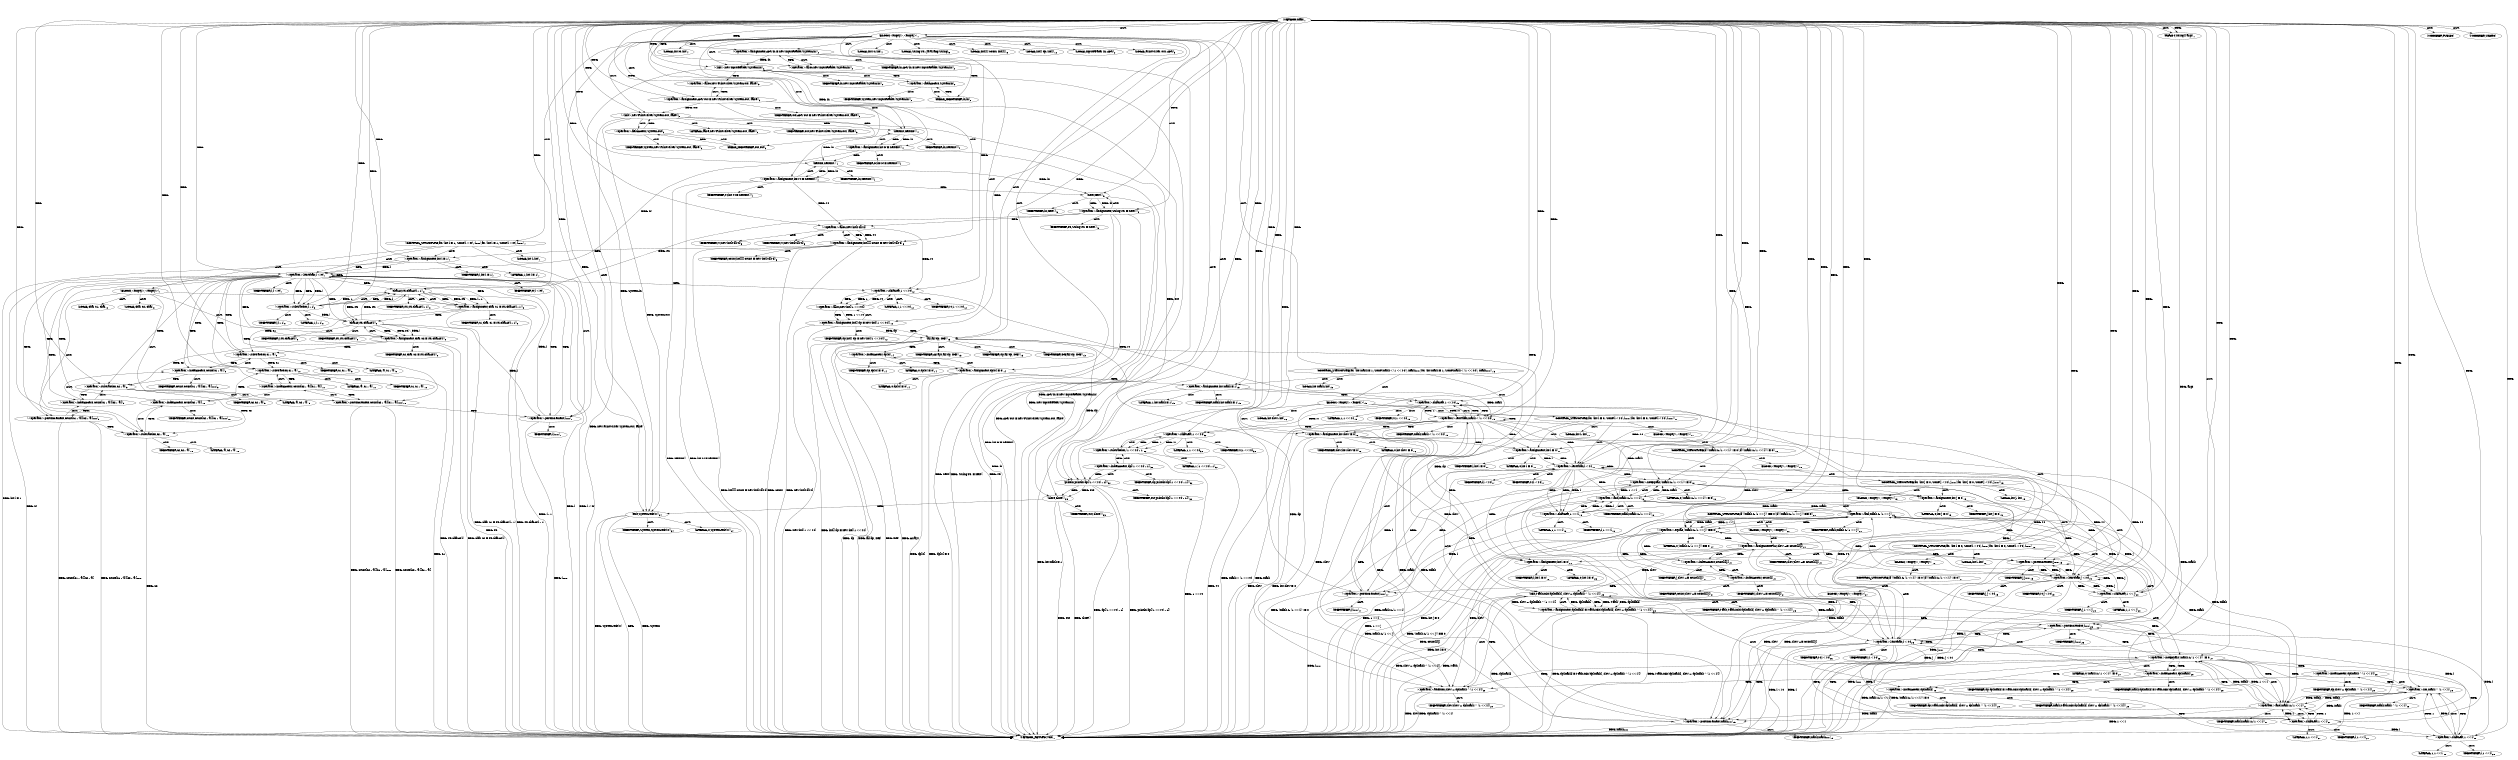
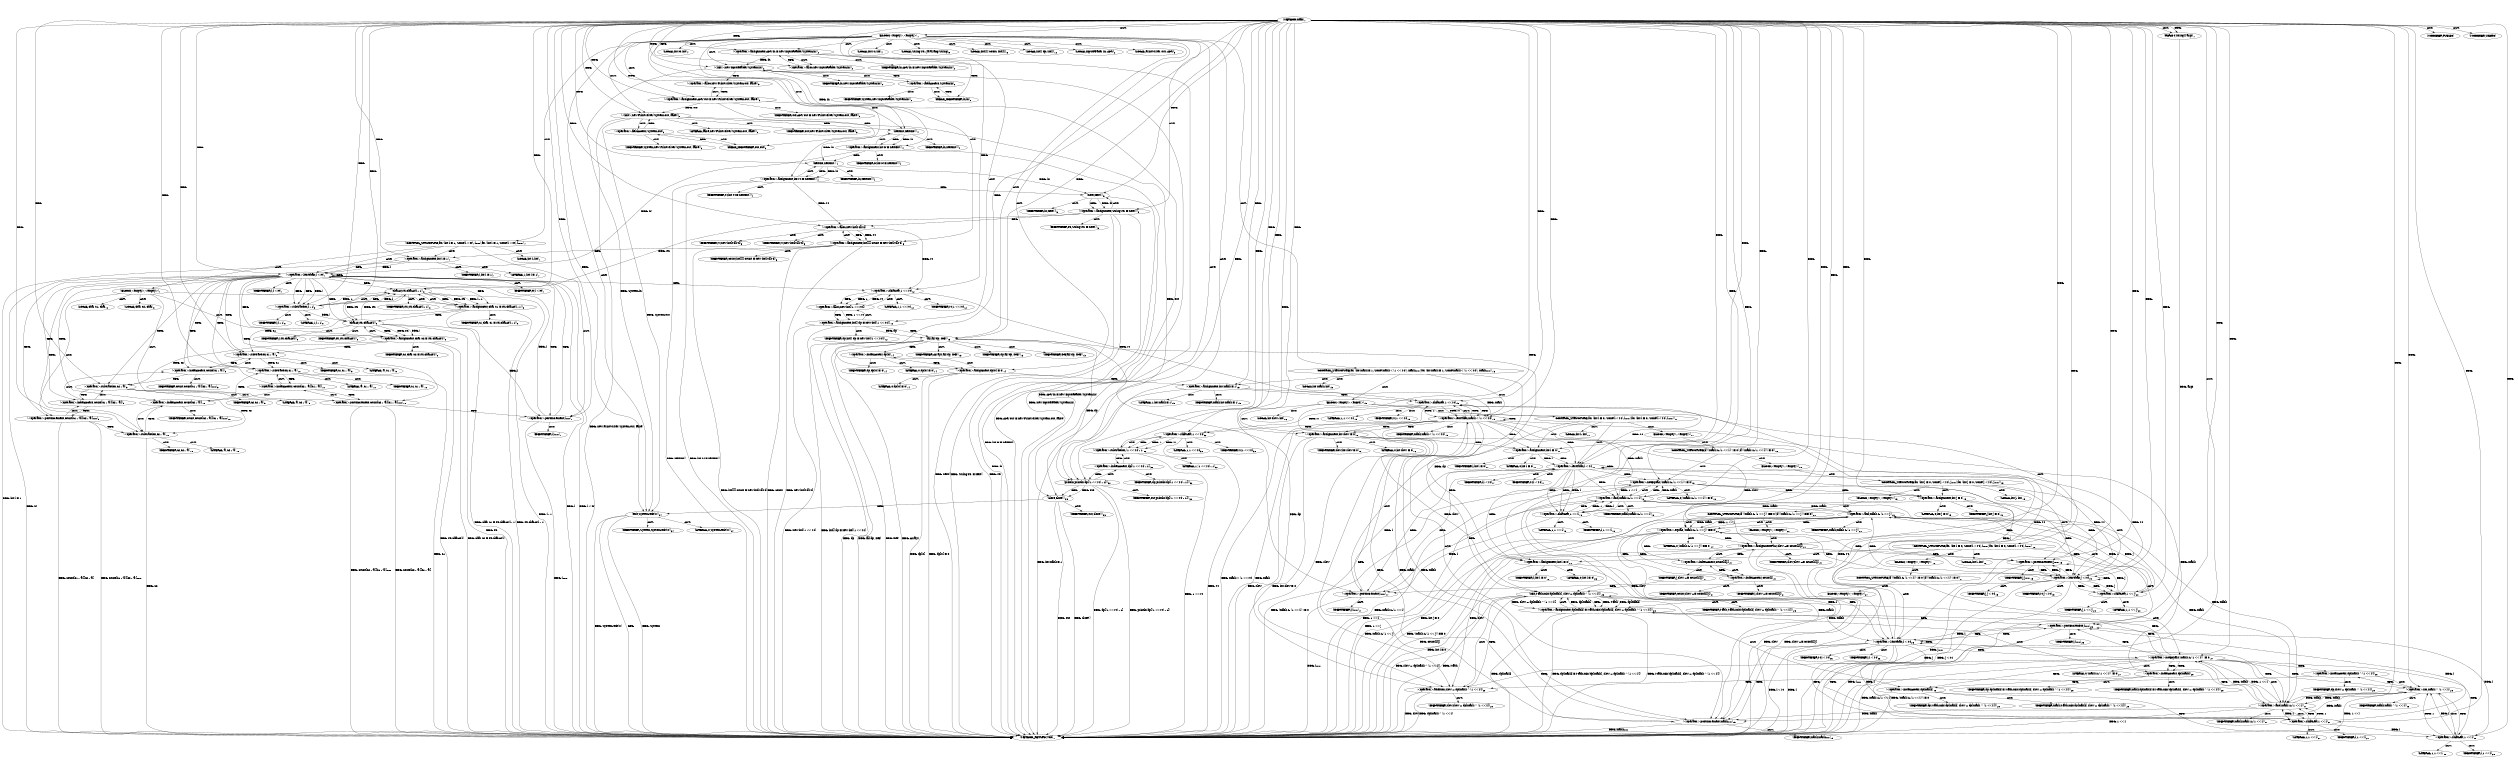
edge "(<operator>.assignmentPlus,slow += count[i][j])" -> "(min,Math.min(dp[mask], slow + dp[mask ^ (1 << i)]))": now "(IDENTIFIER,j,slow += count[i][j])" -> "(min,Math.min(dp[mask], slow + dp[mask ^ (1 << i)]))"
